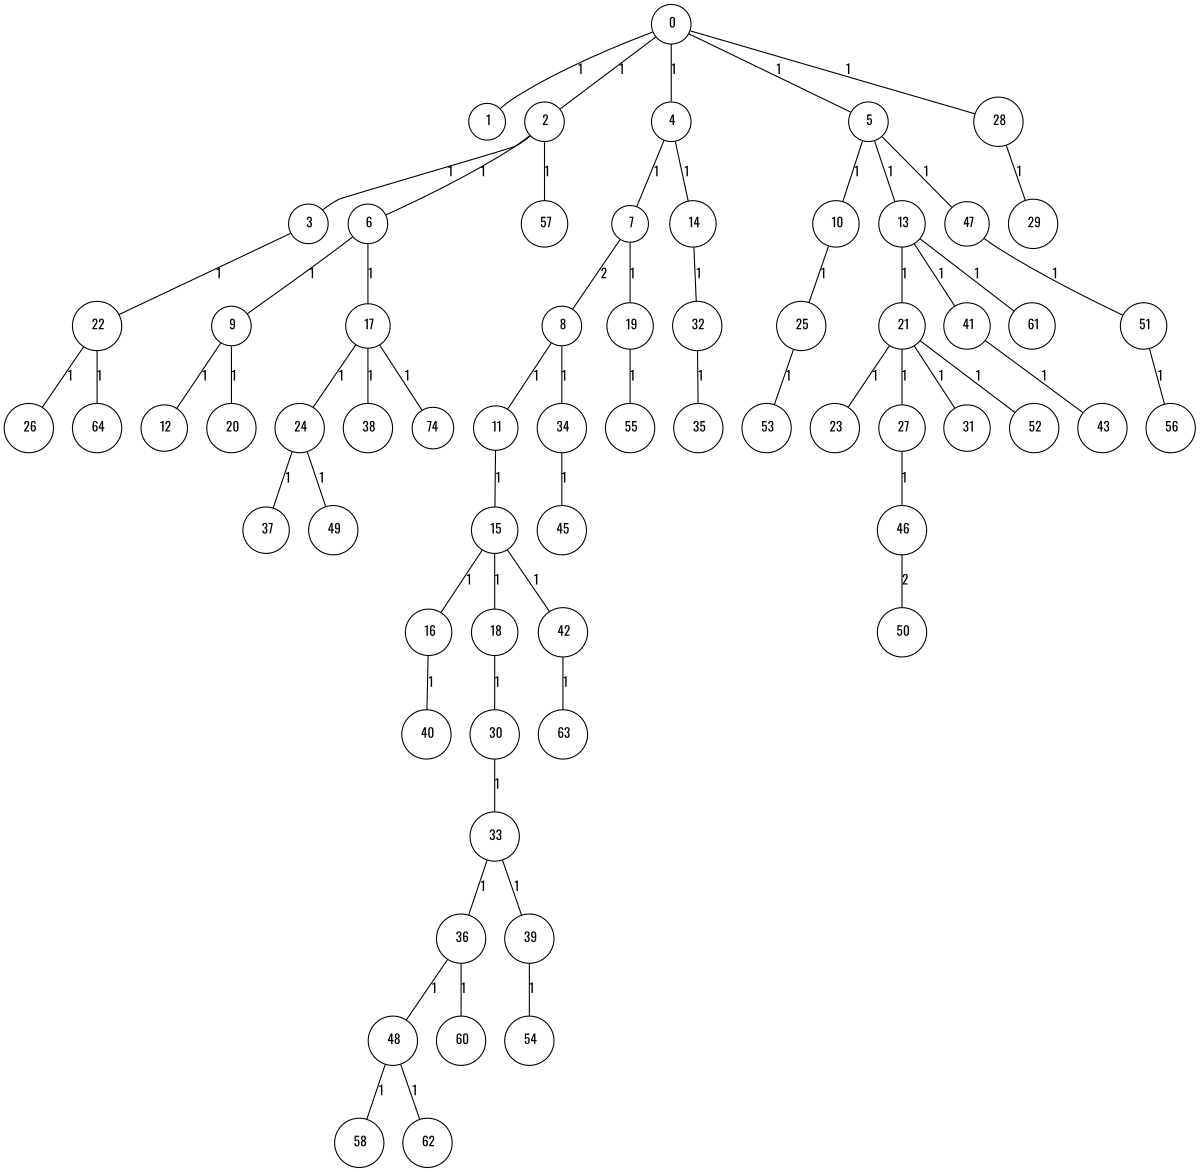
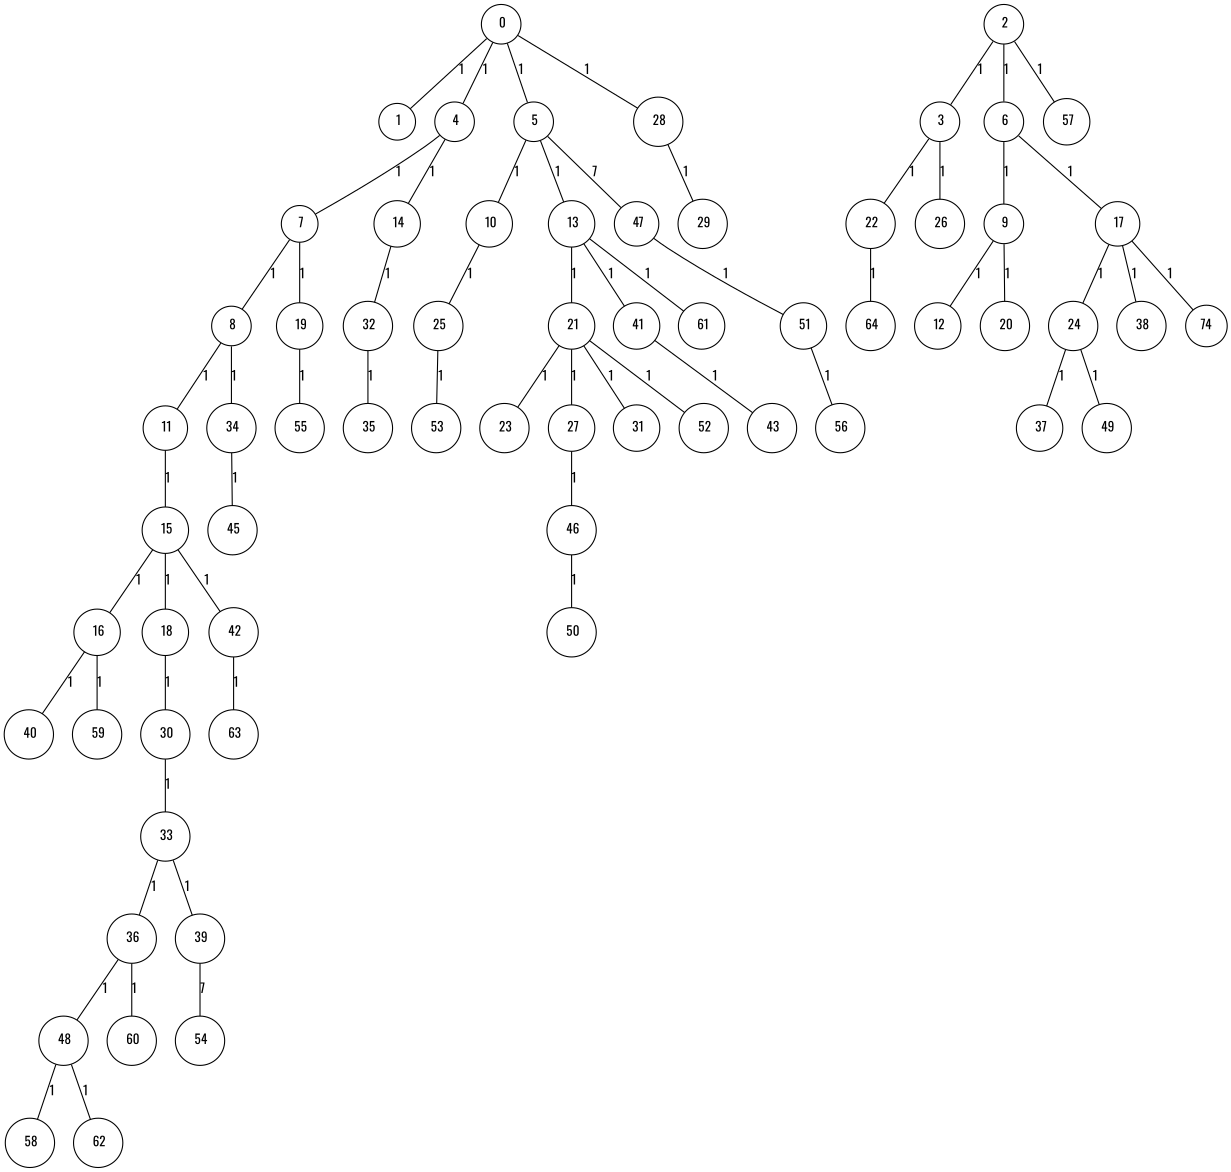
edge "0" -- "2": removed, label "1"
edge "5" -- "47": label "1" -> "7"
edge "7" -- "8": label "2" -> "1"
edge "22" -- "26": now "3" -- "26"
edge "46" -- "50": label "2" -> "1"
node "59": added
edge "39" -- "54": label "1" -> "7"
